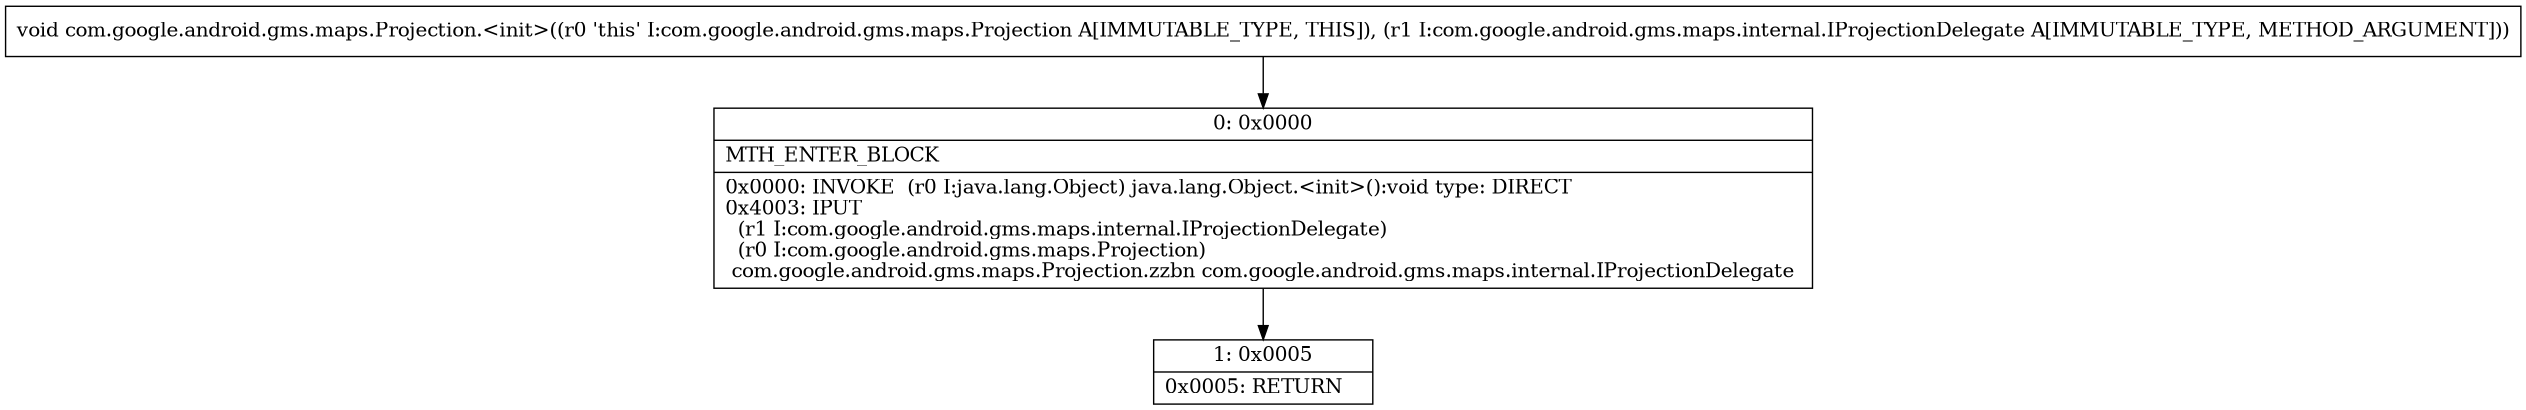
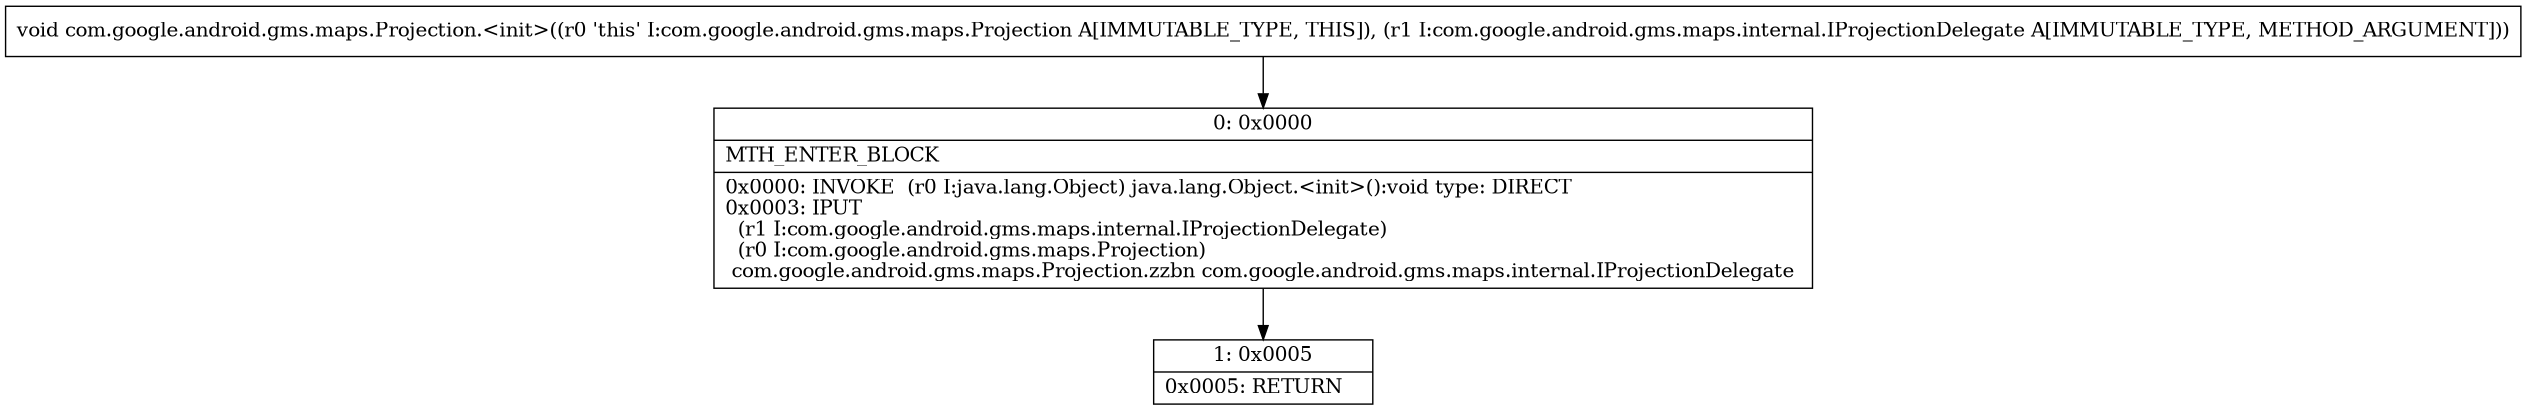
node "0: 0x0000": text "0x4003: IPUT" -> "0x0003: IPUT"
